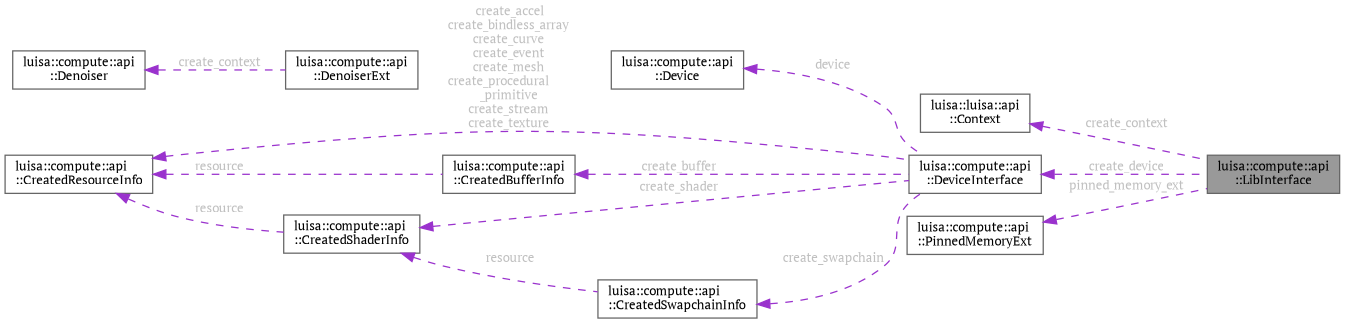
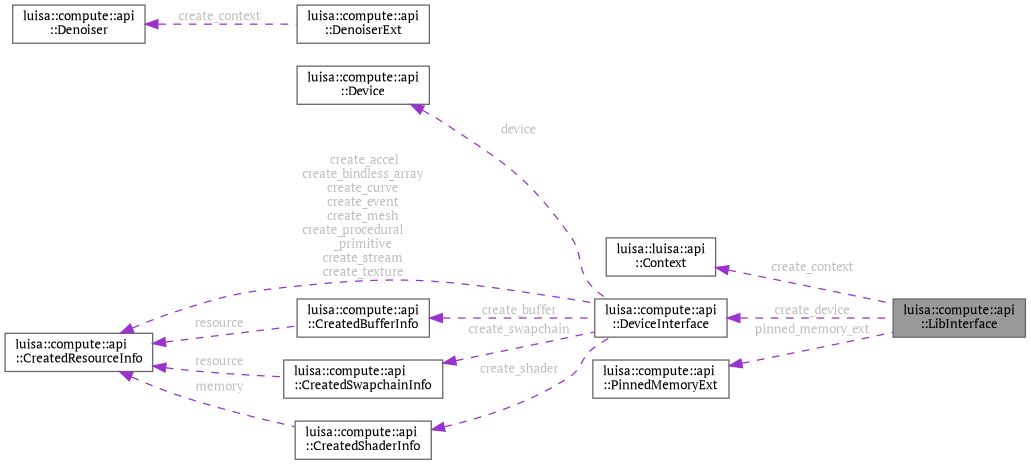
edge "luisa::compute::api ::CreatedShaderInfo" -> "luisa::compute::api ::CreatedResourceInfo": label " resource" -> " memory"
edge "luisa::compute::api ::CreatedSwapchainInfo" -> "luisa::compute::api ::CreatedShaderInfo": now "luisa::compute::api ::CreatedSwapchainInfo" -> "luisa::compute::api ::CreatedResourceInfo"
